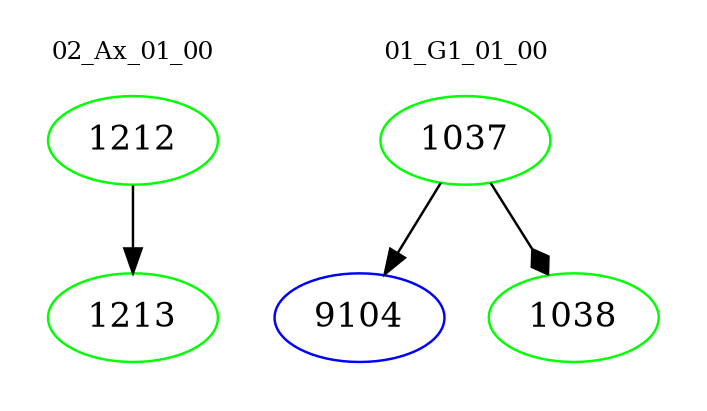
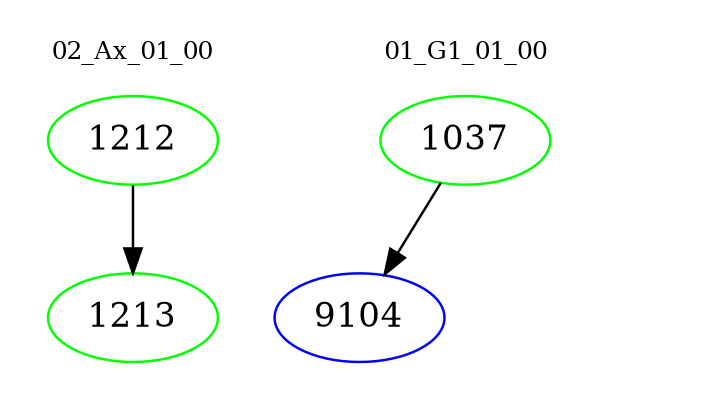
node "1038": removed
